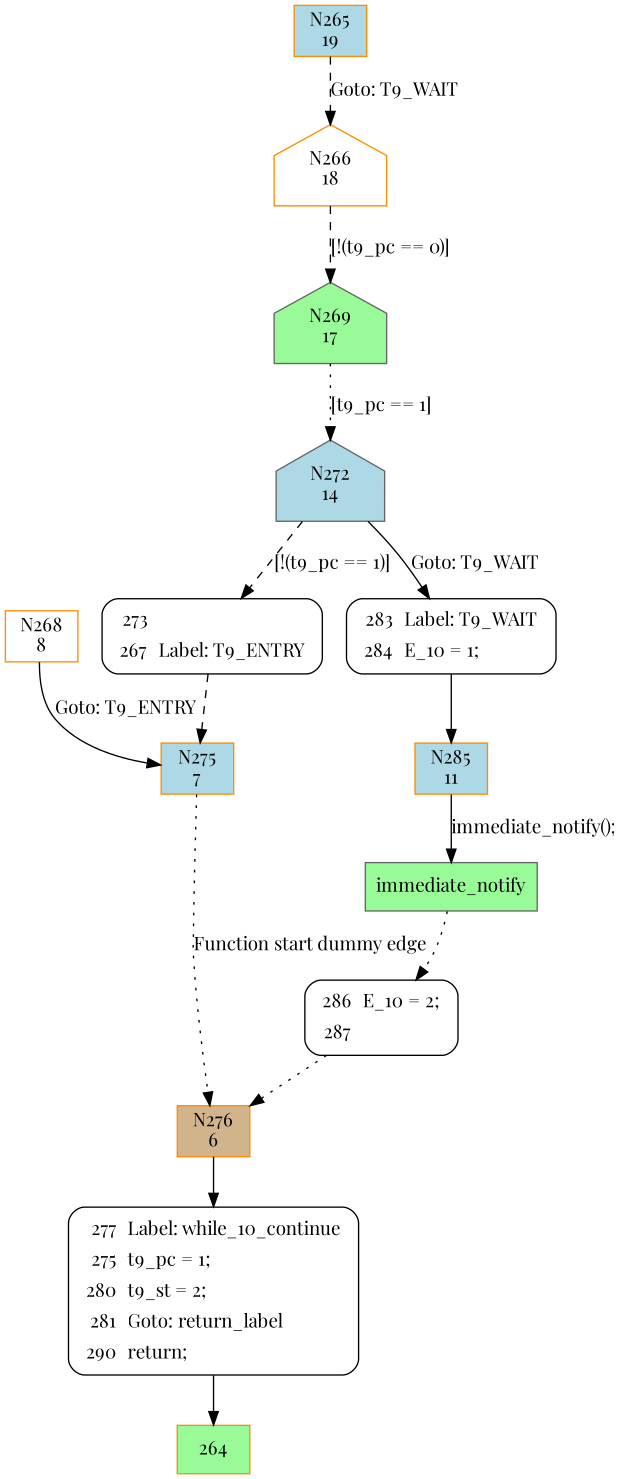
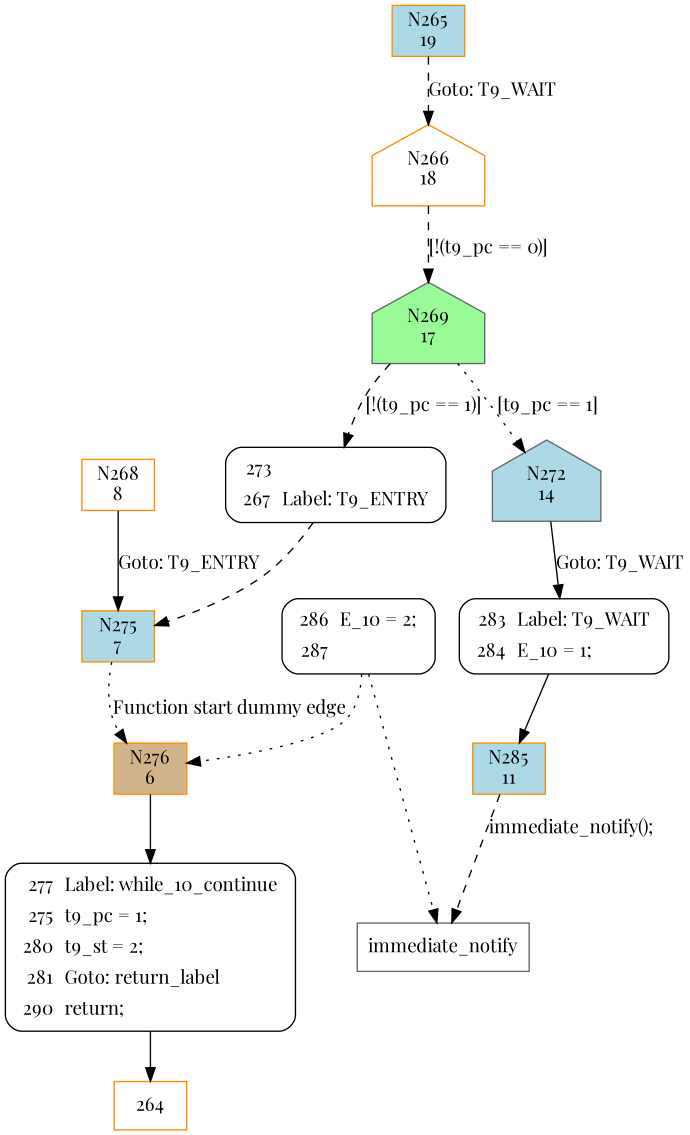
edge "N272 14" -> "273": now "N269 17" -> "273"
edge "N285 11" -> "immediate_notify": style solid -> dashed
node "immediate_notify": fillcolor palegreen -> white
edge "immediate_notify" -> "286": reversed
node "264": fillcolor palegreen -> white
